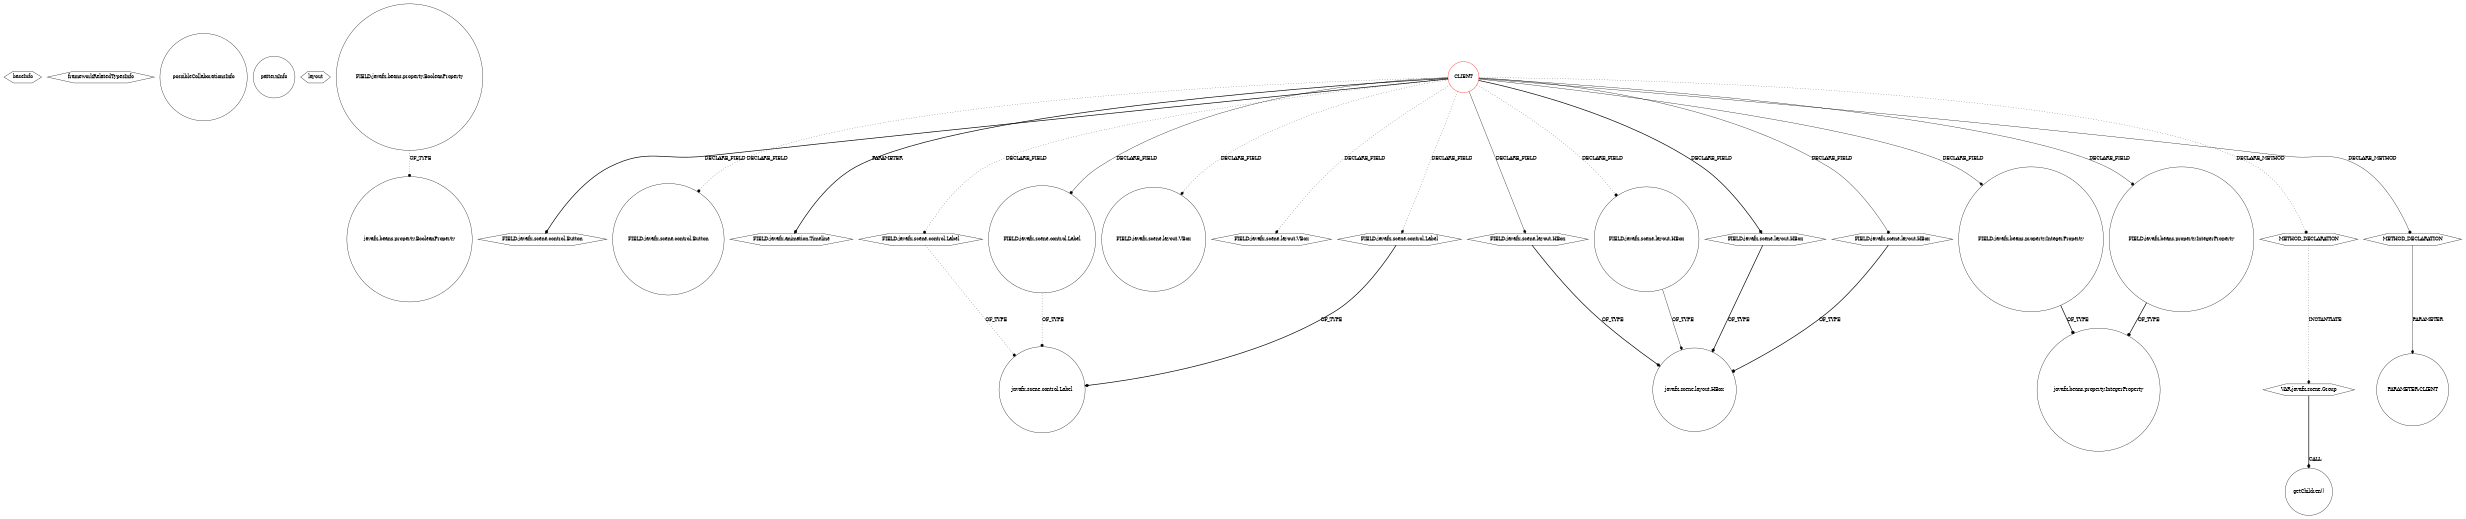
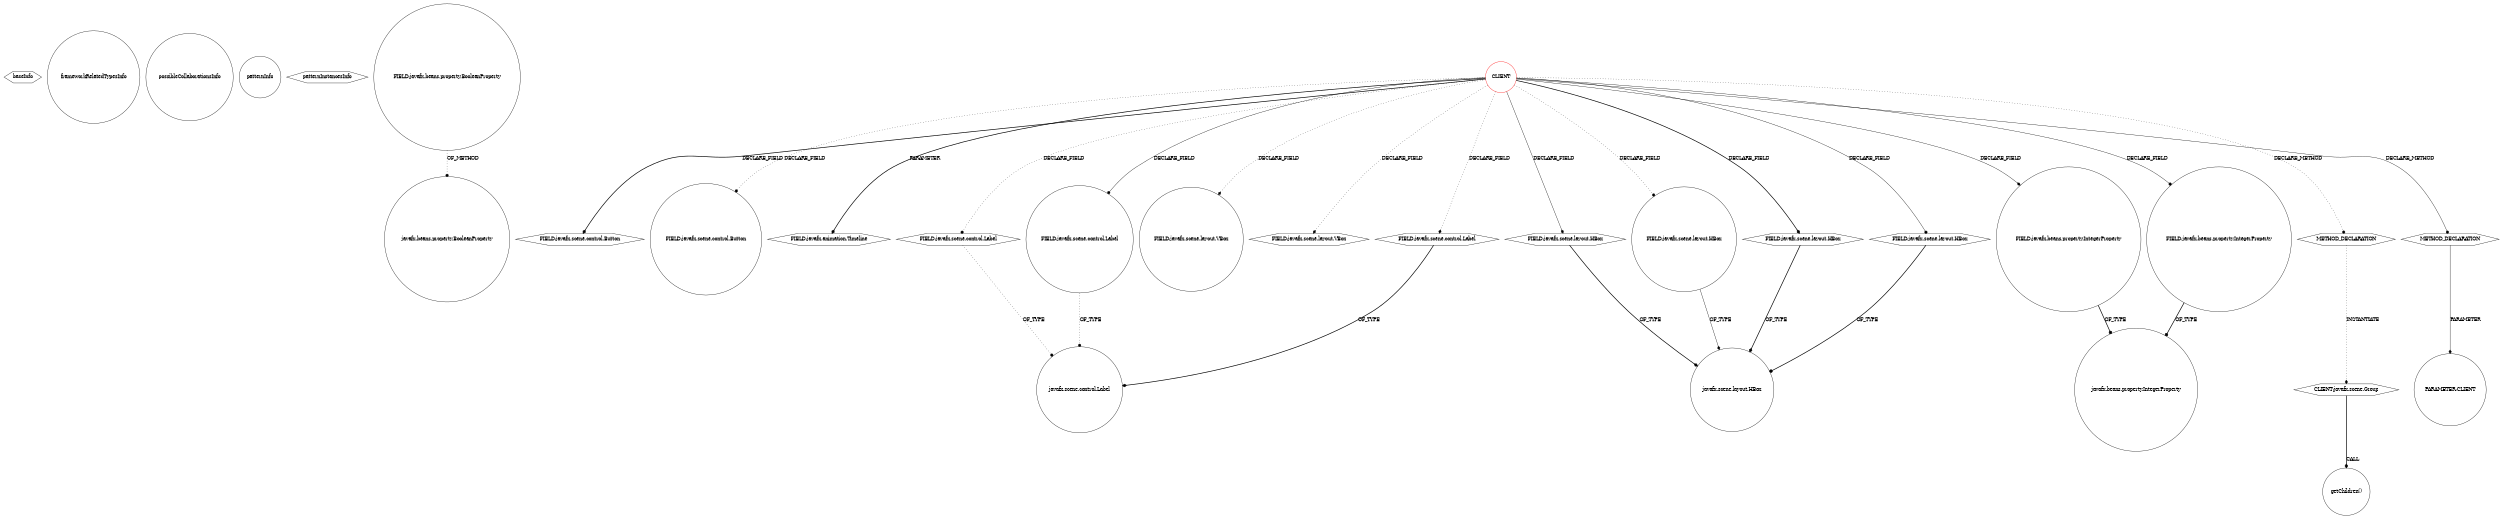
node "frameworkRelatedTypesInfo": shape hexagon -> circle
node "layout": label "layout" -> "patternInstancesInfo"
edge "FIELD:javafx.beans.property.BooleanProperty" -> "javafx.beans.property.BooleanProperty": label "OF_TYPE" -> "OF_METHOD"
node "VAR:javafx.scene.Group": label "VAR:javafx.scene.Group" -> "CLIENT:javafx.scene.Group"
